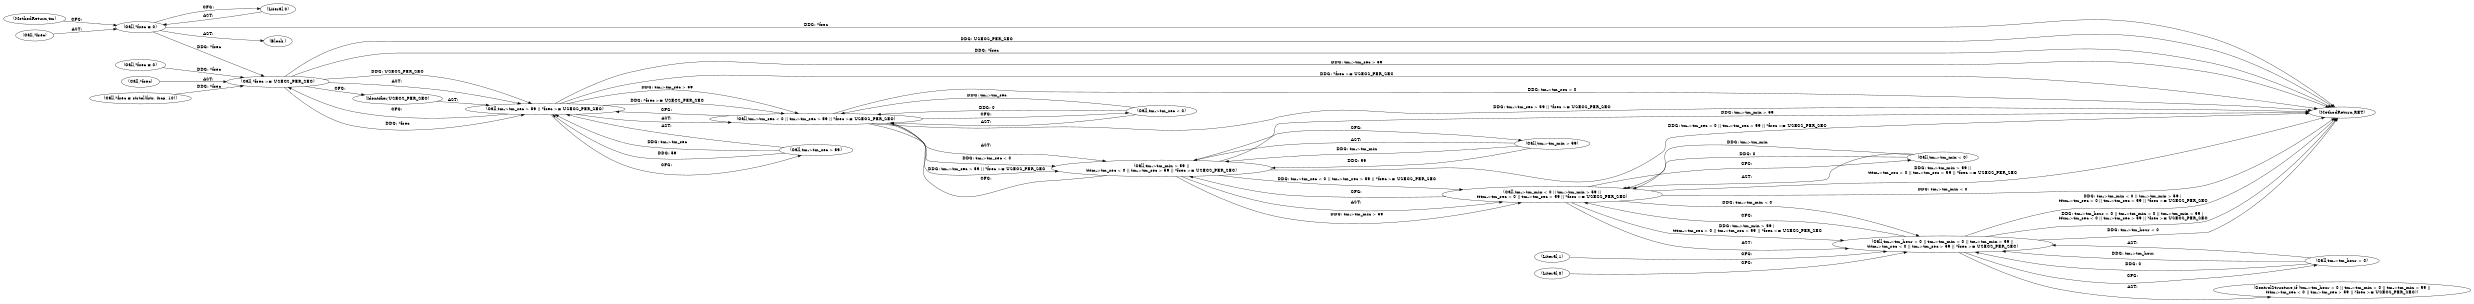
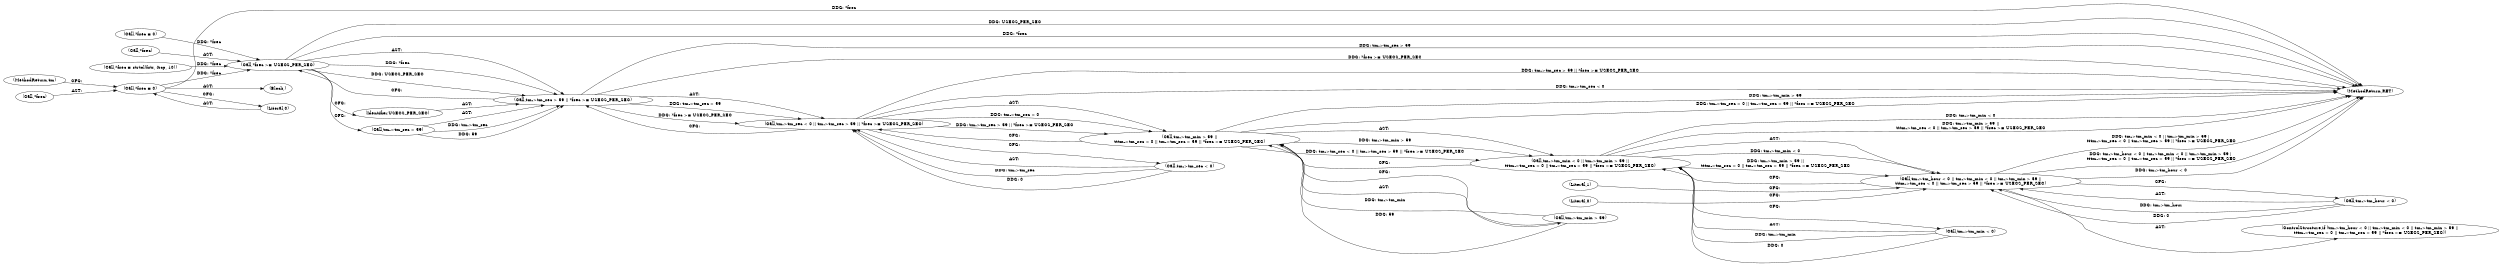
edge "(Call,tm->tm_sec > 59 || *fsec >= USECS_PER_SEC)" -> "(Call,tm->tm_sec > 59)": now "(Call,*fsec >= USECS_PER_SEC)" -> "(Call,tm->tm_sec > 59)"
